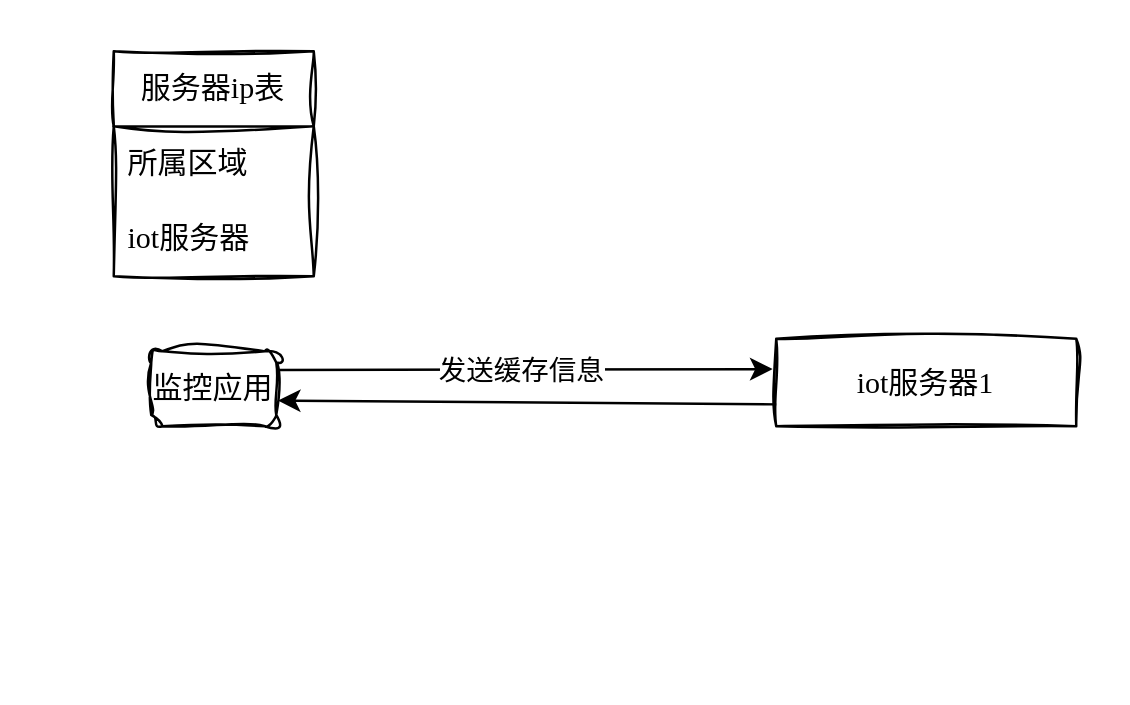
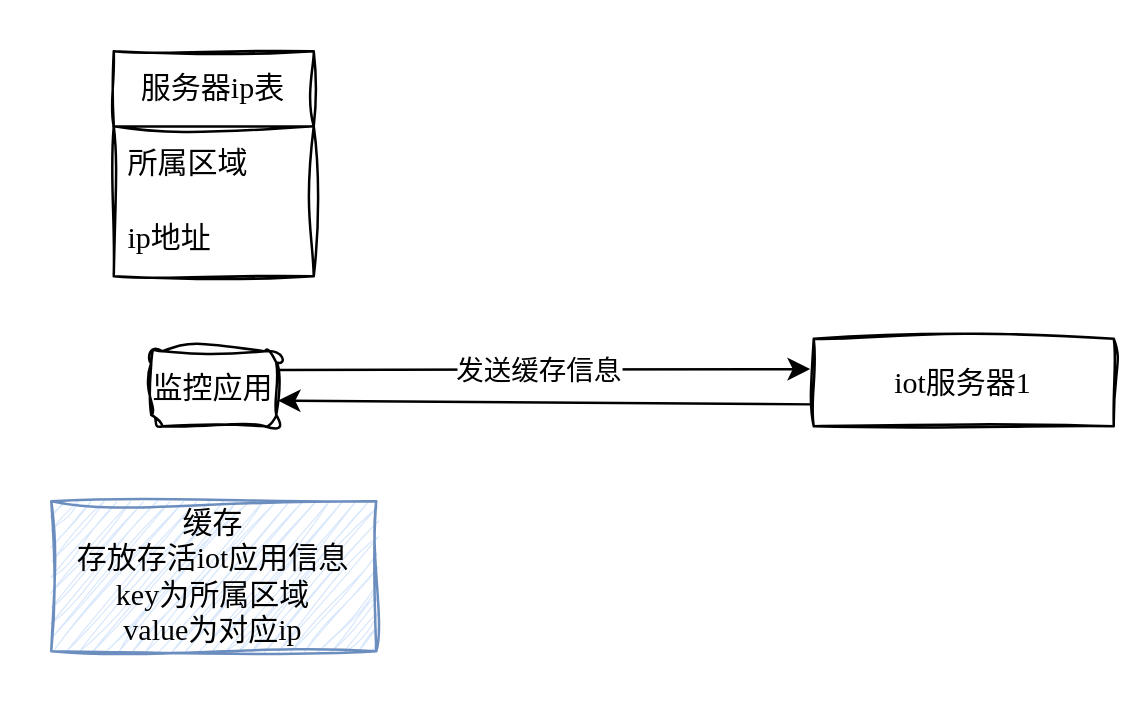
node "iot服务器": label "iot服务器" -> "ip地址"
node "iot服务器1": moved (926, 383) -> (964, 383)
node "缓存 存放存活iot应用信息 key为所属区域 value为对应ip": added
